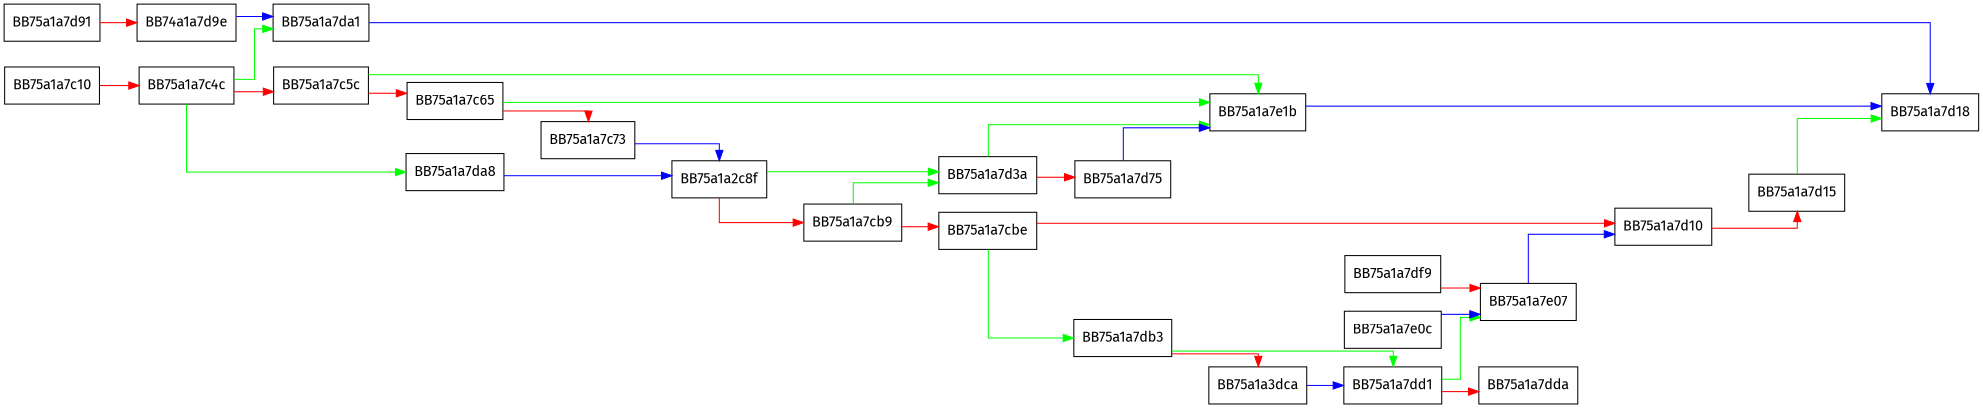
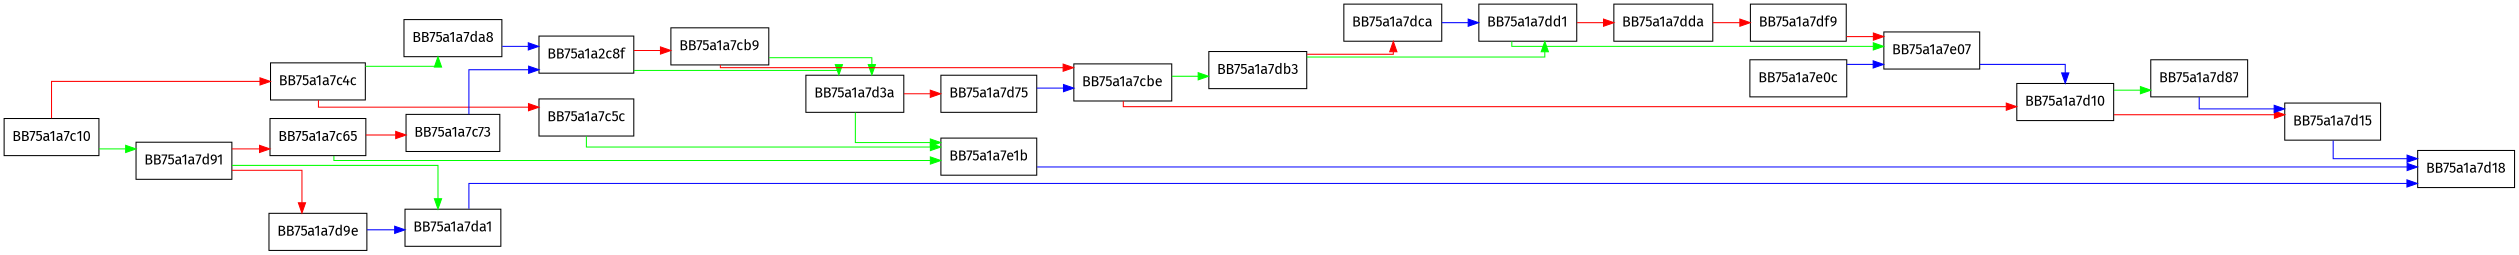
node "BB74a1a7d9e": label "BB74a1a7d9e" -> "BB75a1a7d9e"
edge "BB75a1a7dda" -> "BB75a1a7df9": added
edge "BB75a1a7c4c" -> "BB75a1a7da1": now "BB75a1a7d91" -> "BB75a1a7da1"
node "BB75a1a7d87": added
edge "BB75a1a7c5c" -> "BB75a1a7c65": now "BB75a1a7d91" -> "BB75a1a7c65"
edge "BB75a1a7d15" -> "BB75a1a7d18": color green -> blue
edge "BB75a1a7d75" -> "BB75a1a7e1b": now "BB75a1a7d75" -> "BB75a1a7cbe"
edge "BB75a1a7c10" -> "BB75a1a7d91": added
node "BB75a1a3dca": label "BB75a1a3dca" -> "BB75a1a7dca"
